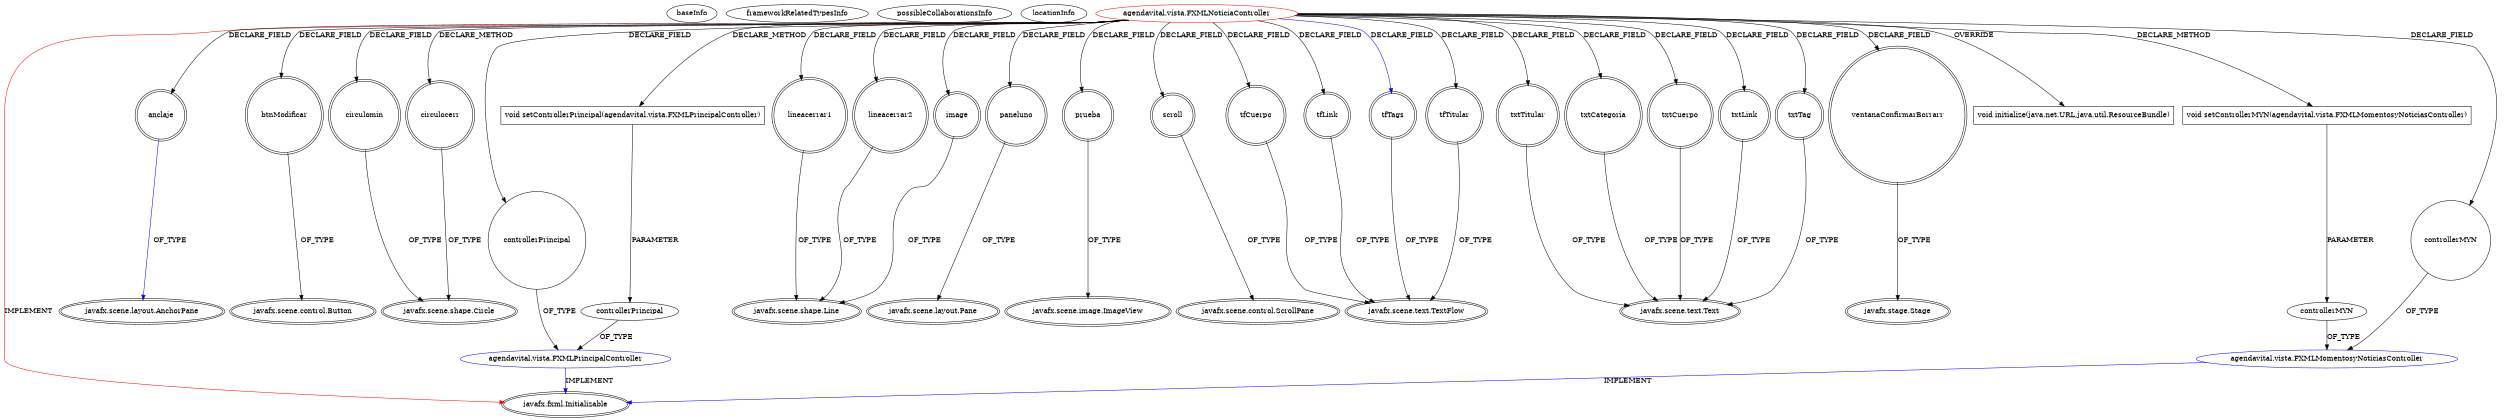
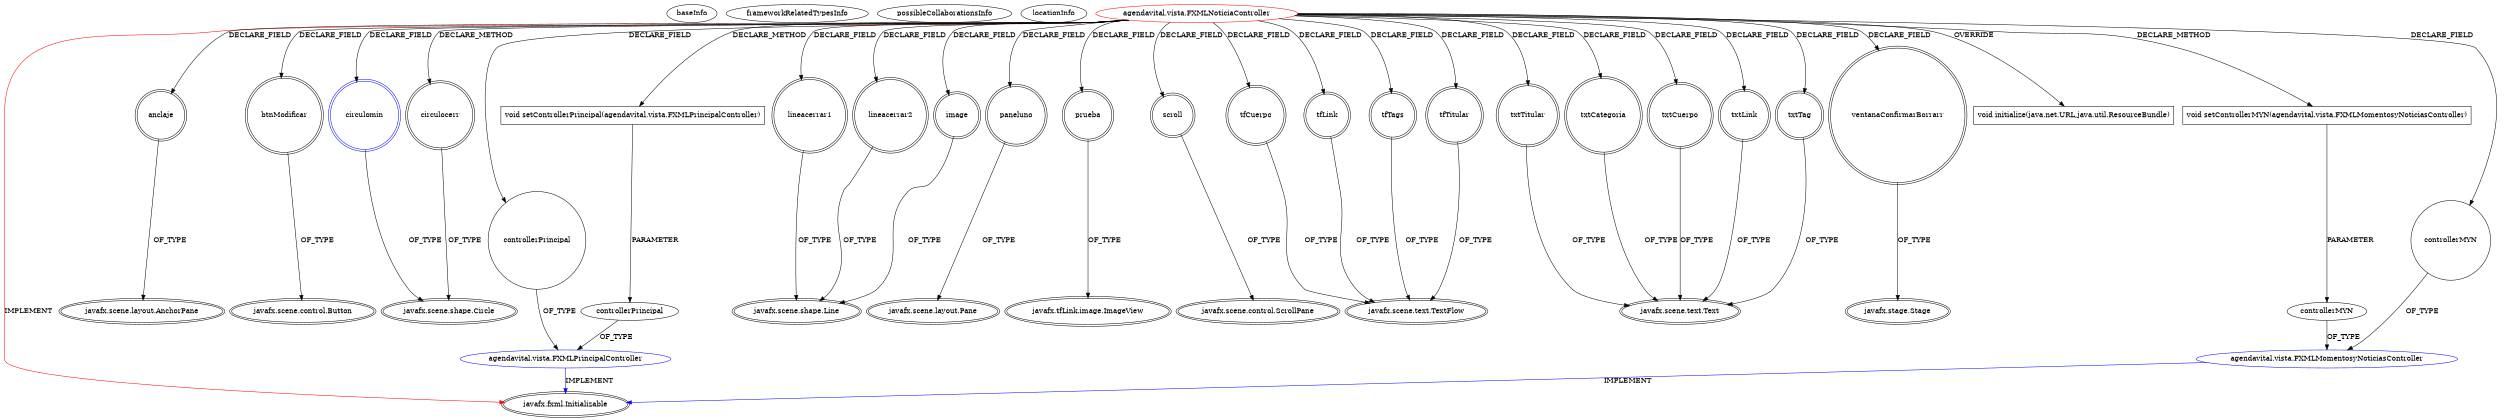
edge "agendavital.vista.FXMLNoticiaController" -> "tfTags": color blue -> black
node "circulomin": color black -> blue
edge "anclaje" -> "javafx.scene.layout.AnchorPane": color blue -> black
node "javafx.scene.image.ImageView": label "javafx.scene.image.ImageView" -> "javafx.tfLink.image.ImageView"
